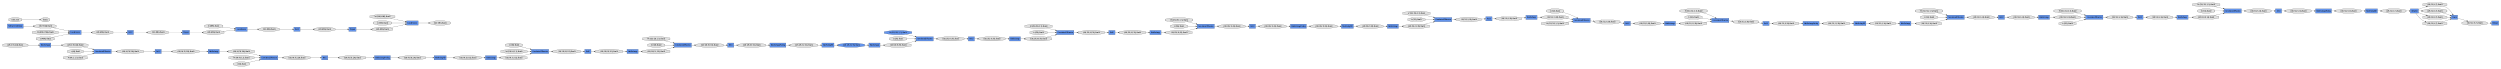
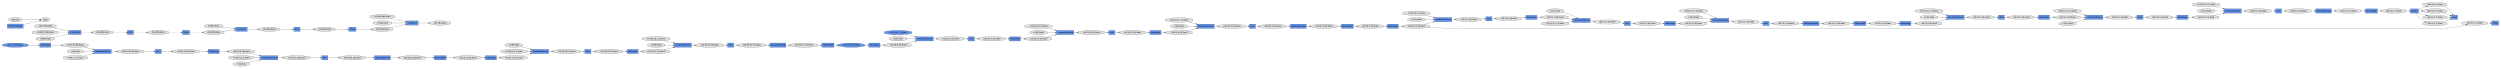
edge "Concat" -> "(128, 512, 16, 7), float32": now "(128, 256, 11, 28), float32" -> "(128, 512, 16, 7), float32"
edge "SoftmaxCrossEntropy" -> "(128, 57344), float32": now "SoftmaxCrossEntropy" -> "float32"
node "(128, 3, 56, 224), float32": fillcolor #e0e0e0 -> #6495ed
